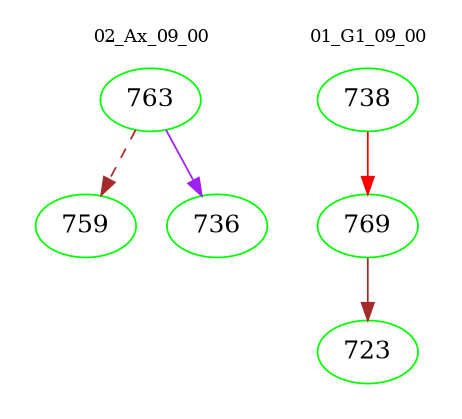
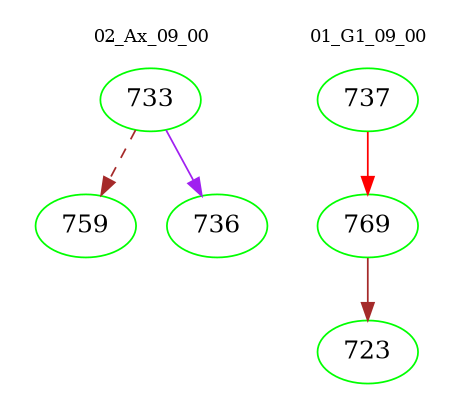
node "763": label "763" -> "733"
node "738": label "738" -> "737"
